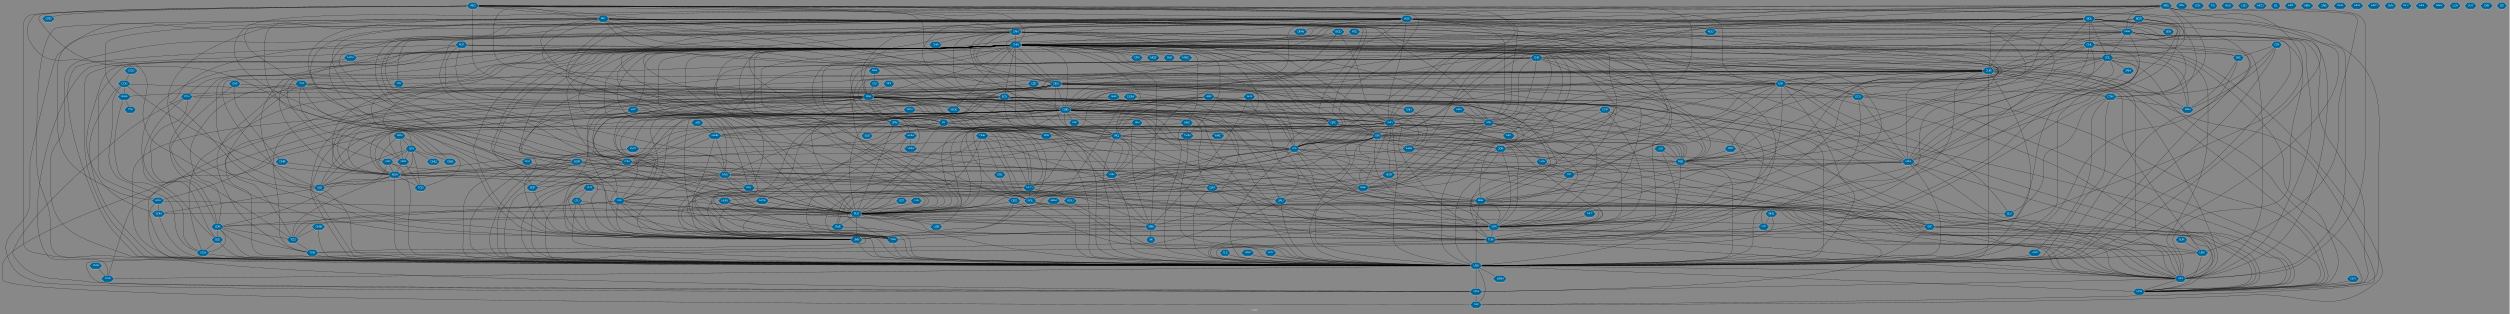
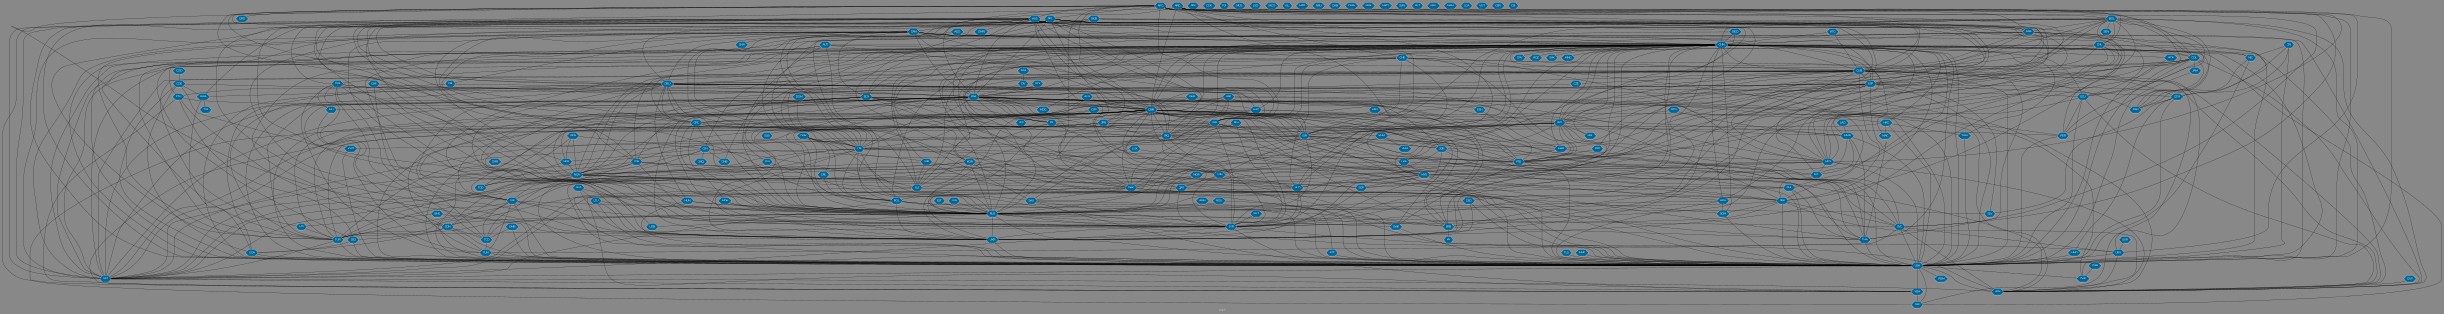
node "MLI": added
